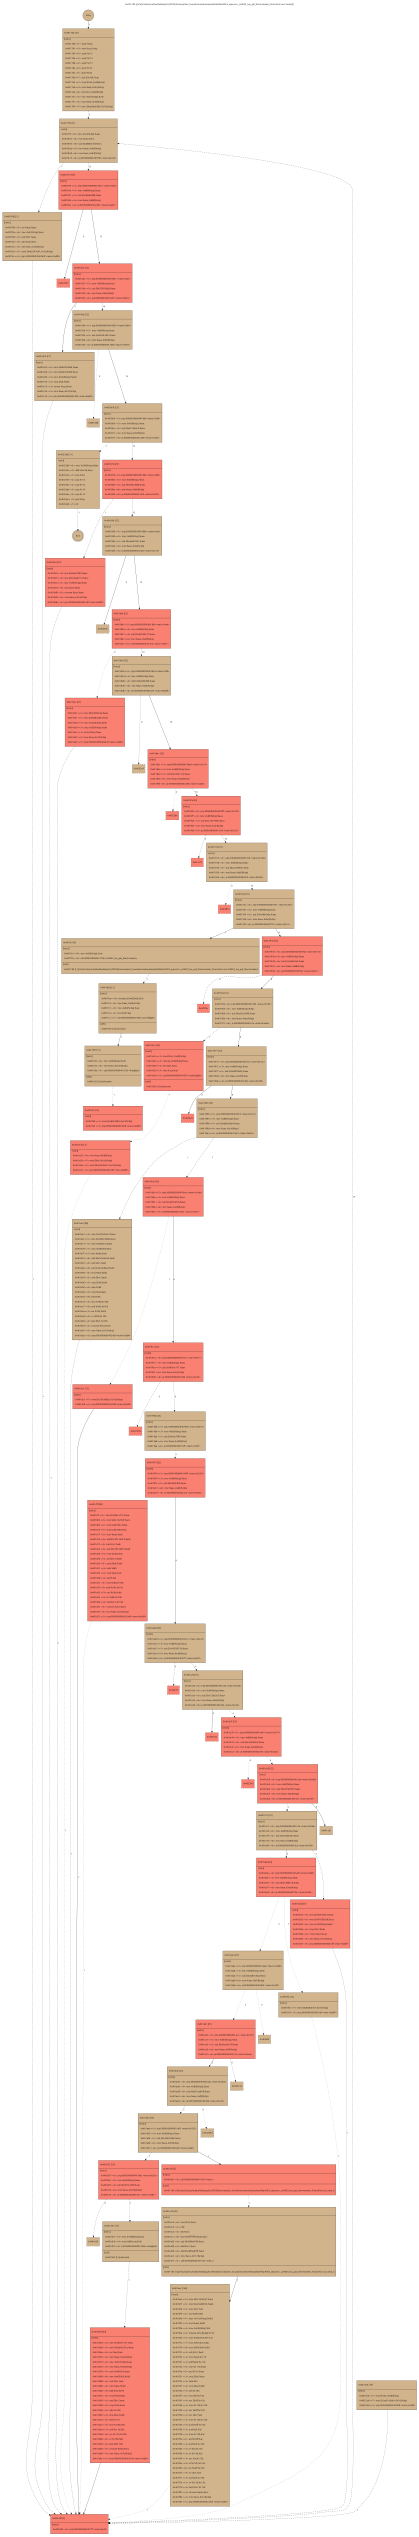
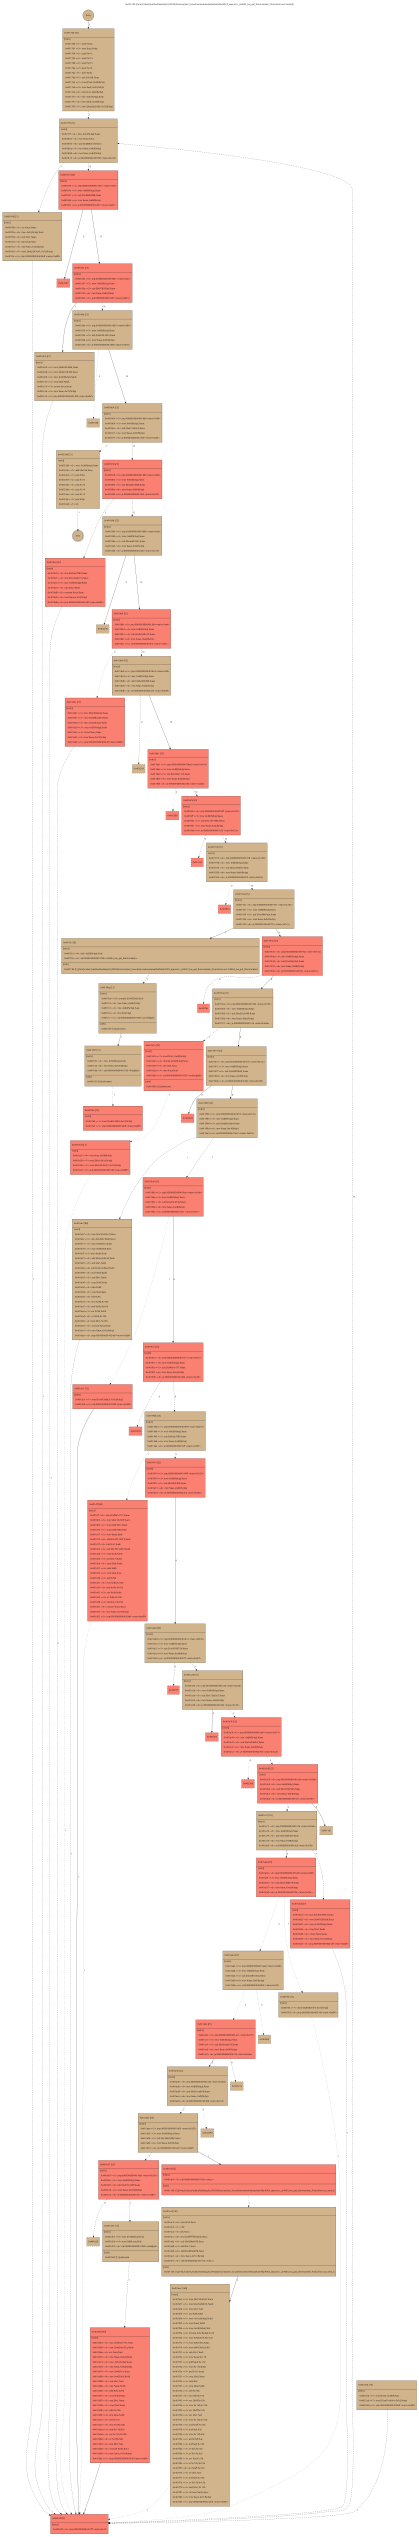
edge "0x4019db [25]" -> "0x401cff [88]": added, label "1"
